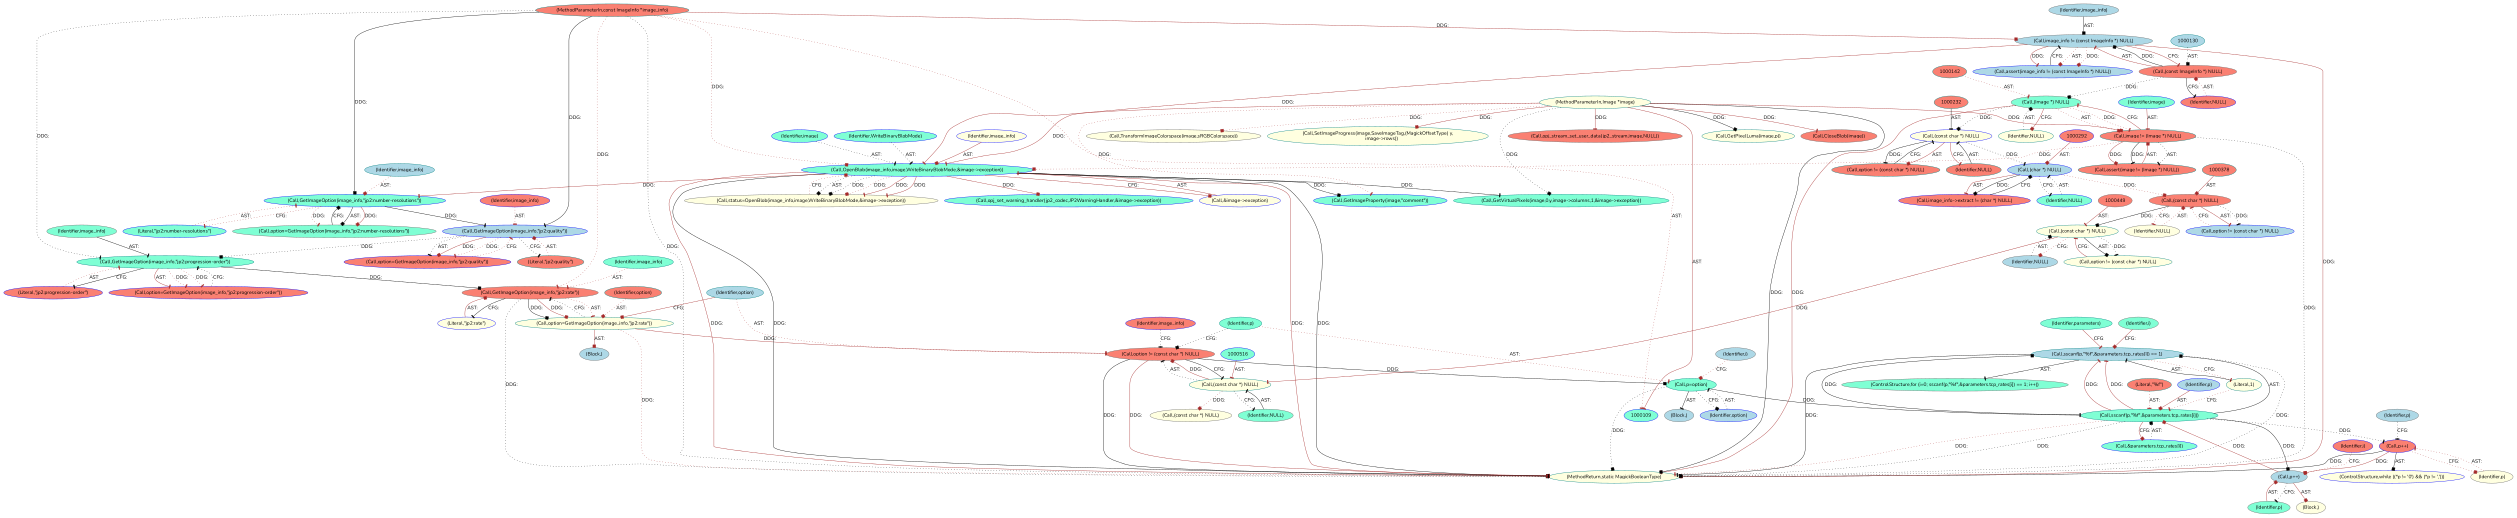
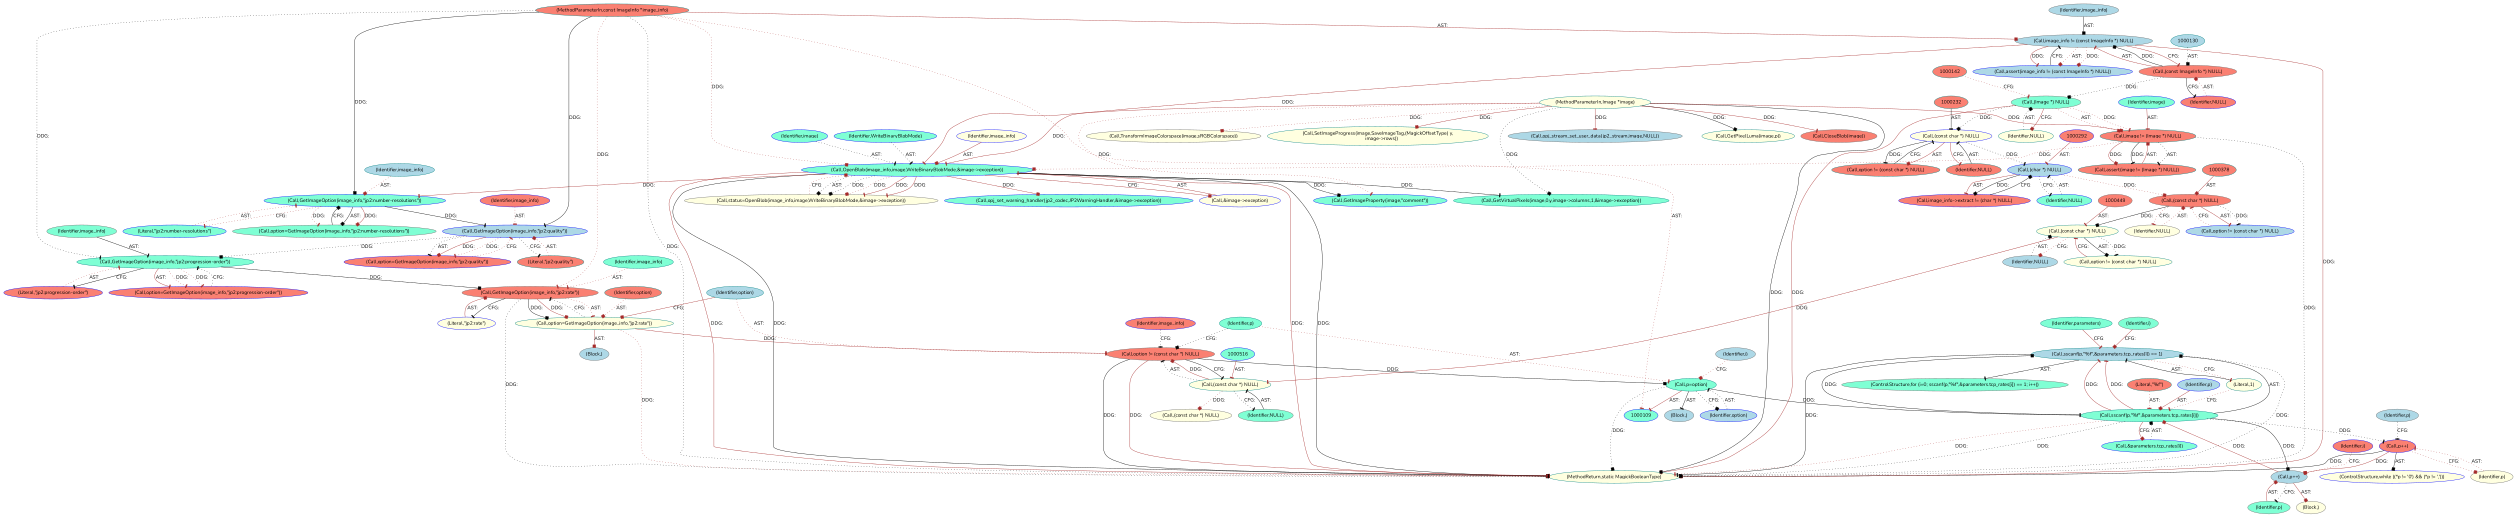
edge "(MethodParameterIn,const ImageInfo *image_info)" -> "(Call,image_info != (const ImageInfo *) NULL)": label "DDG: " -> "AST: "
edge "1000142" -> "(Call,(Image *) NULL)": label "AST: " -> "CFG: "
edge "(Call,image != (Image *) NULL)" -> "(Call,(Image *) NULL)": removed, label "CFG:"
node "(Call,opj_stream_set_user_data(jp2_stream,image,NULL))": fillcolor salmon -> lightblue
edge "1000292" -> "(Call,(char *) NULL)": arrowhead box -> tee
edge "(MethodParameterIn,Image *image)" -> "1000109": now "(Call,p=option)" -> "1000109"
